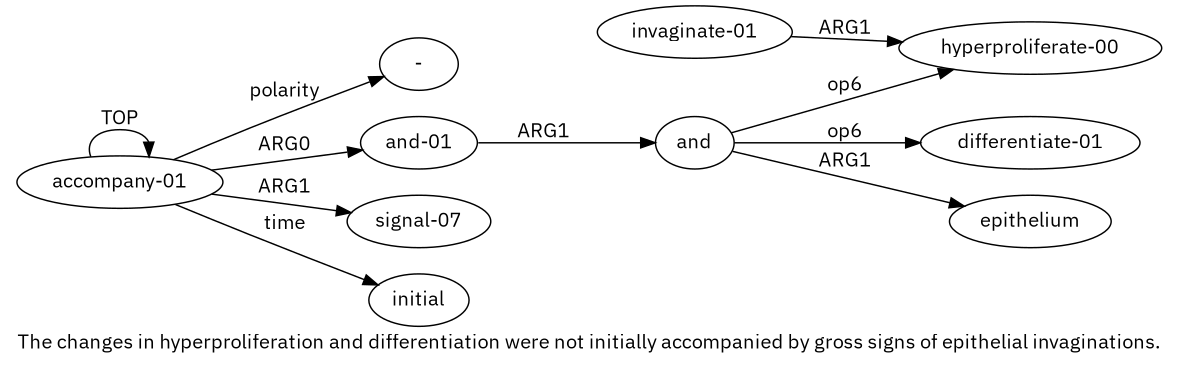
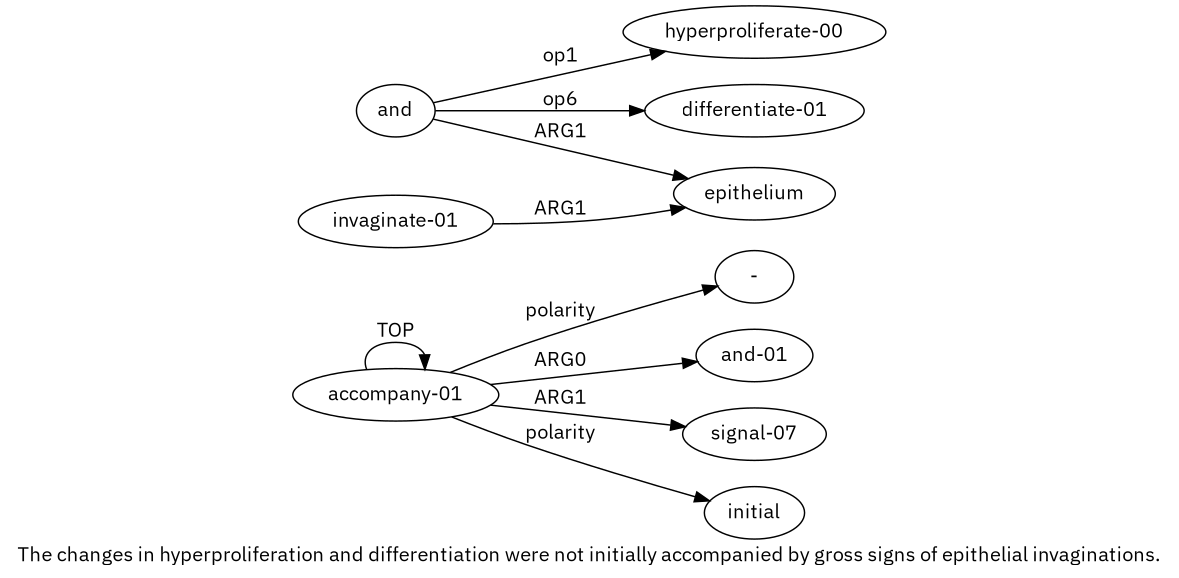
edge "invaginate-01" -> "hyperproliferate-00": now "invaginate-01" -> "epithelium"
edge "and" -> "hyperproliferate-00": label "op6" -> "op1"
edge "and-01" -> "and": removed, label "ARG1"
edge "accompany-01" -> "initial": label "time" -> "polarity"
